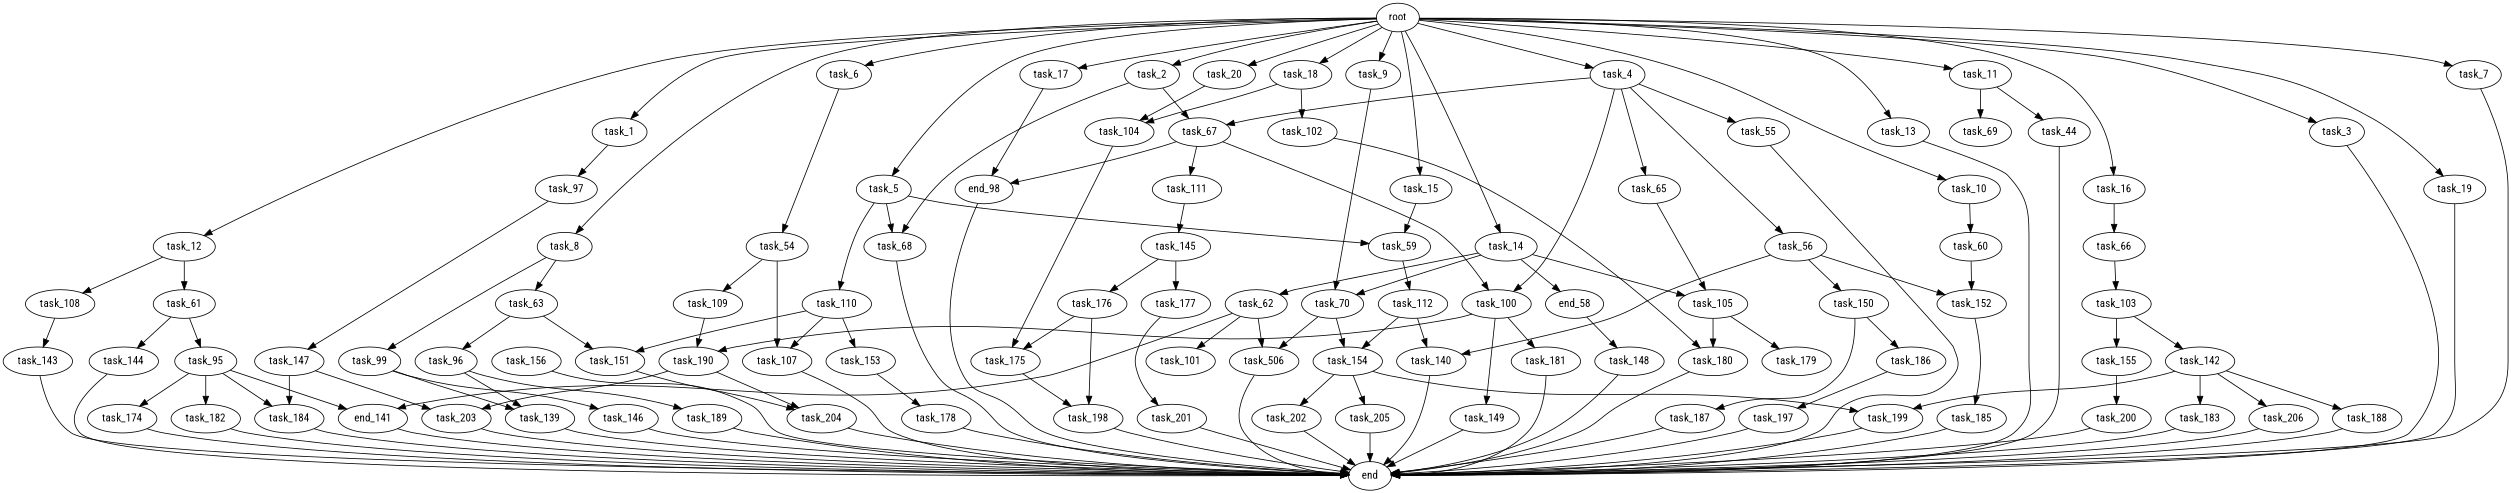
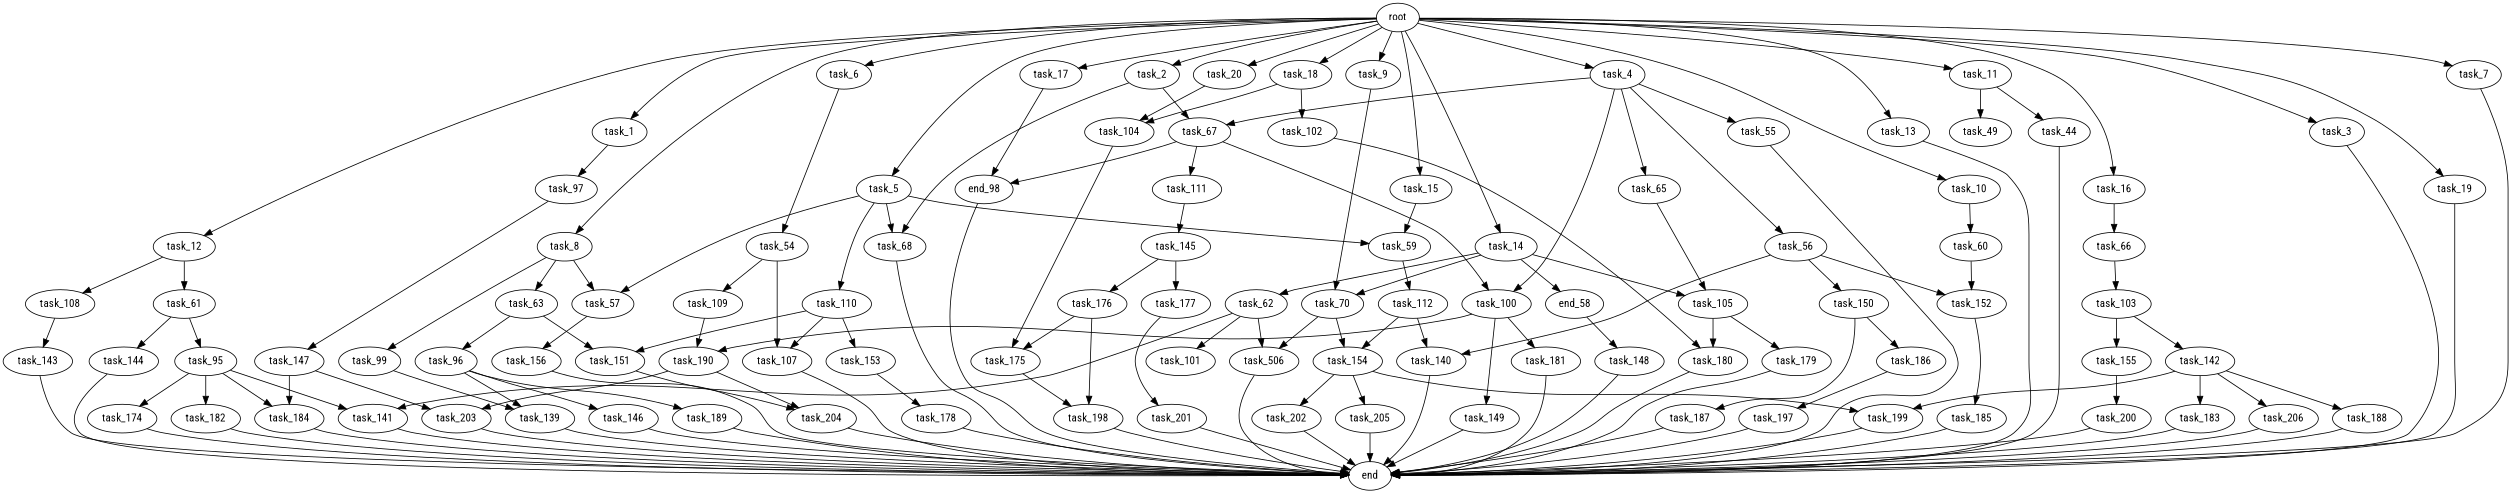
node "task_69": label "task_69" -> "task_49"
node "task_57": added
edge "task_99" -> "task_146": now "task_96" -> "task_146"
node "end_141": label "end_141" -> "task_141"
edge "task_179" -> "end": added
